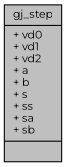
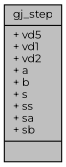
node "gj_step": text "+ vd0" -> "+ vd5"
